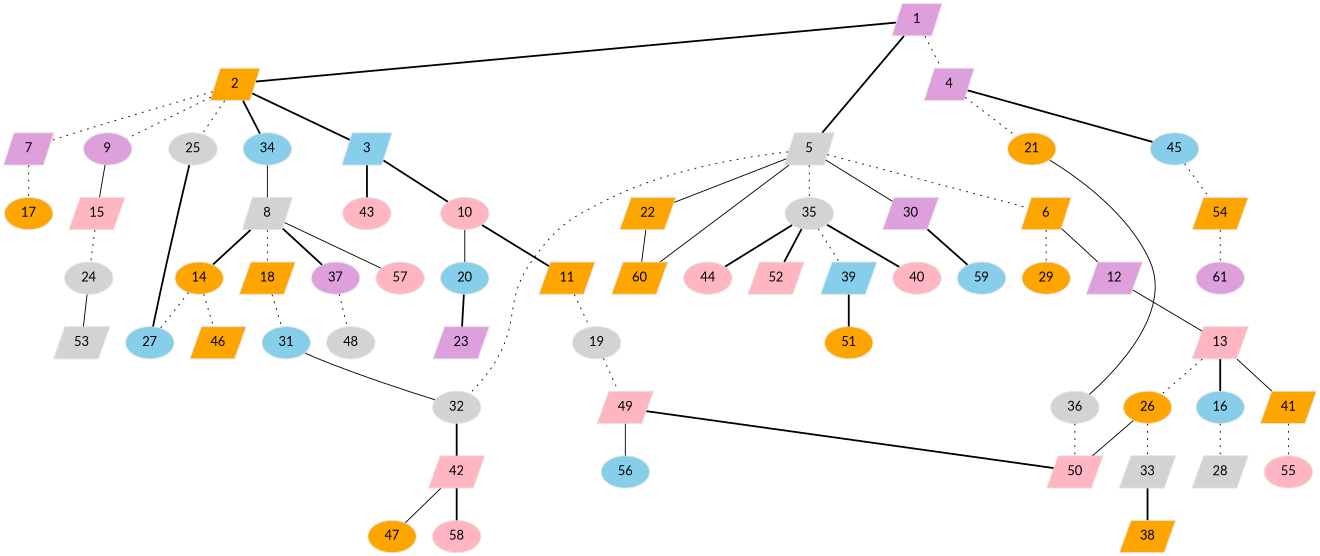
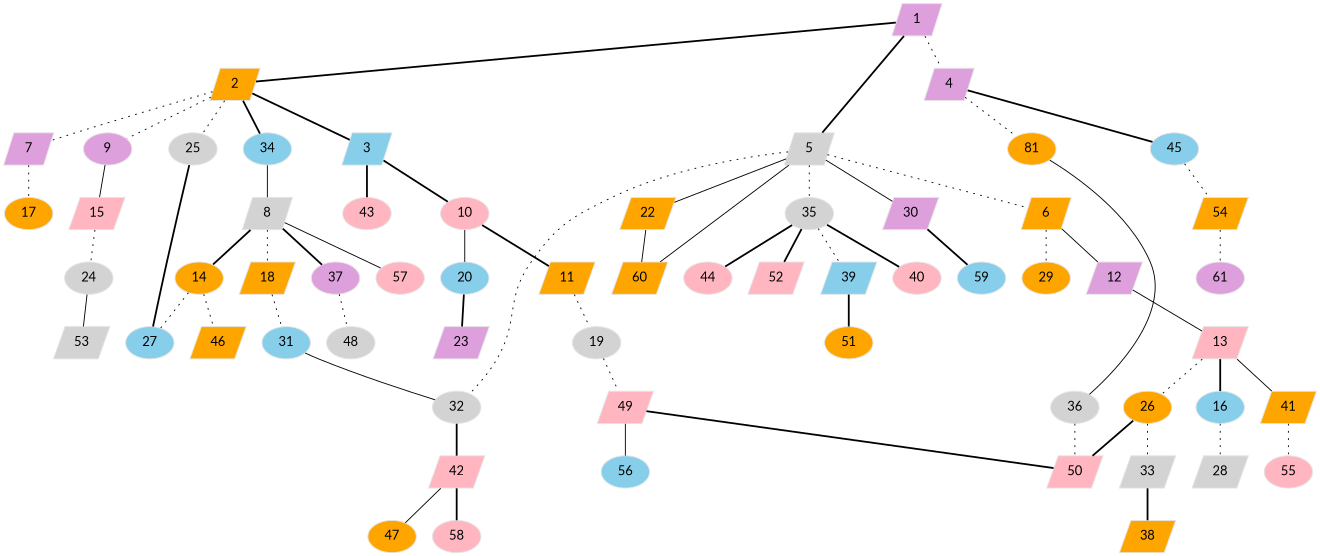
node "21": label "21" -> "81"
edge "26" -- "50": style solid -> bold
